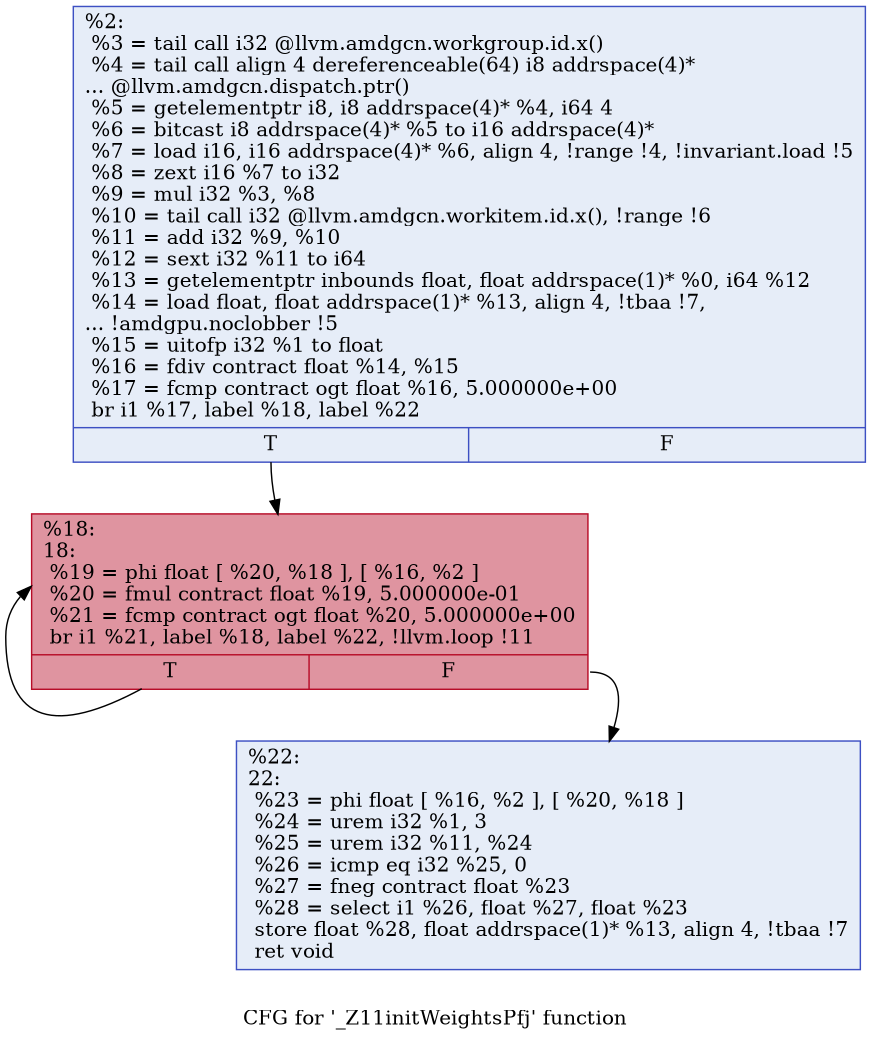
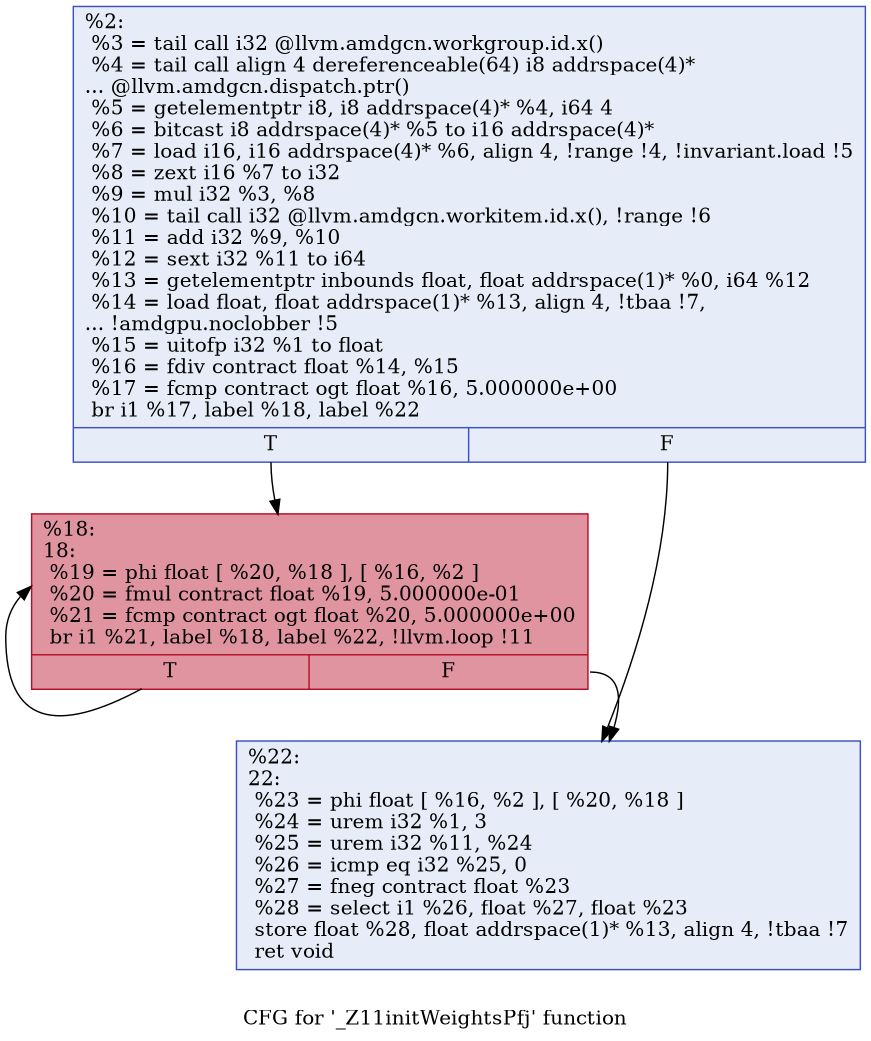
edge "%2:" -> "%22:": added
